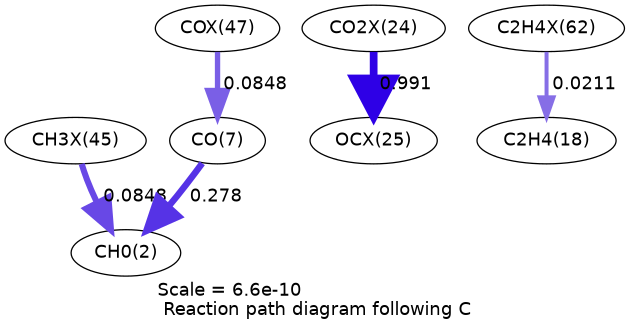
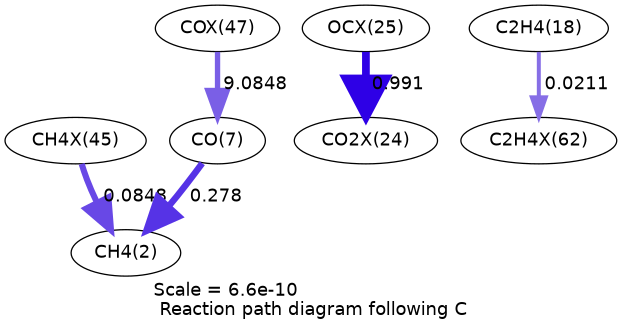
edge "CO2X(24)" -> "OCX(25)": reversed
edge "C2H4X(62)" -> "C2H4(18)": reversed
edge "COX(47)" -> "CO(7)": label " 0.0848" -> " 9.0848"
node "CH3X(45)": label "CH3X(45)" -> "CH4X(45)"
node "CH0(2)": label "CH0(2)" -> "CH4(2)"
